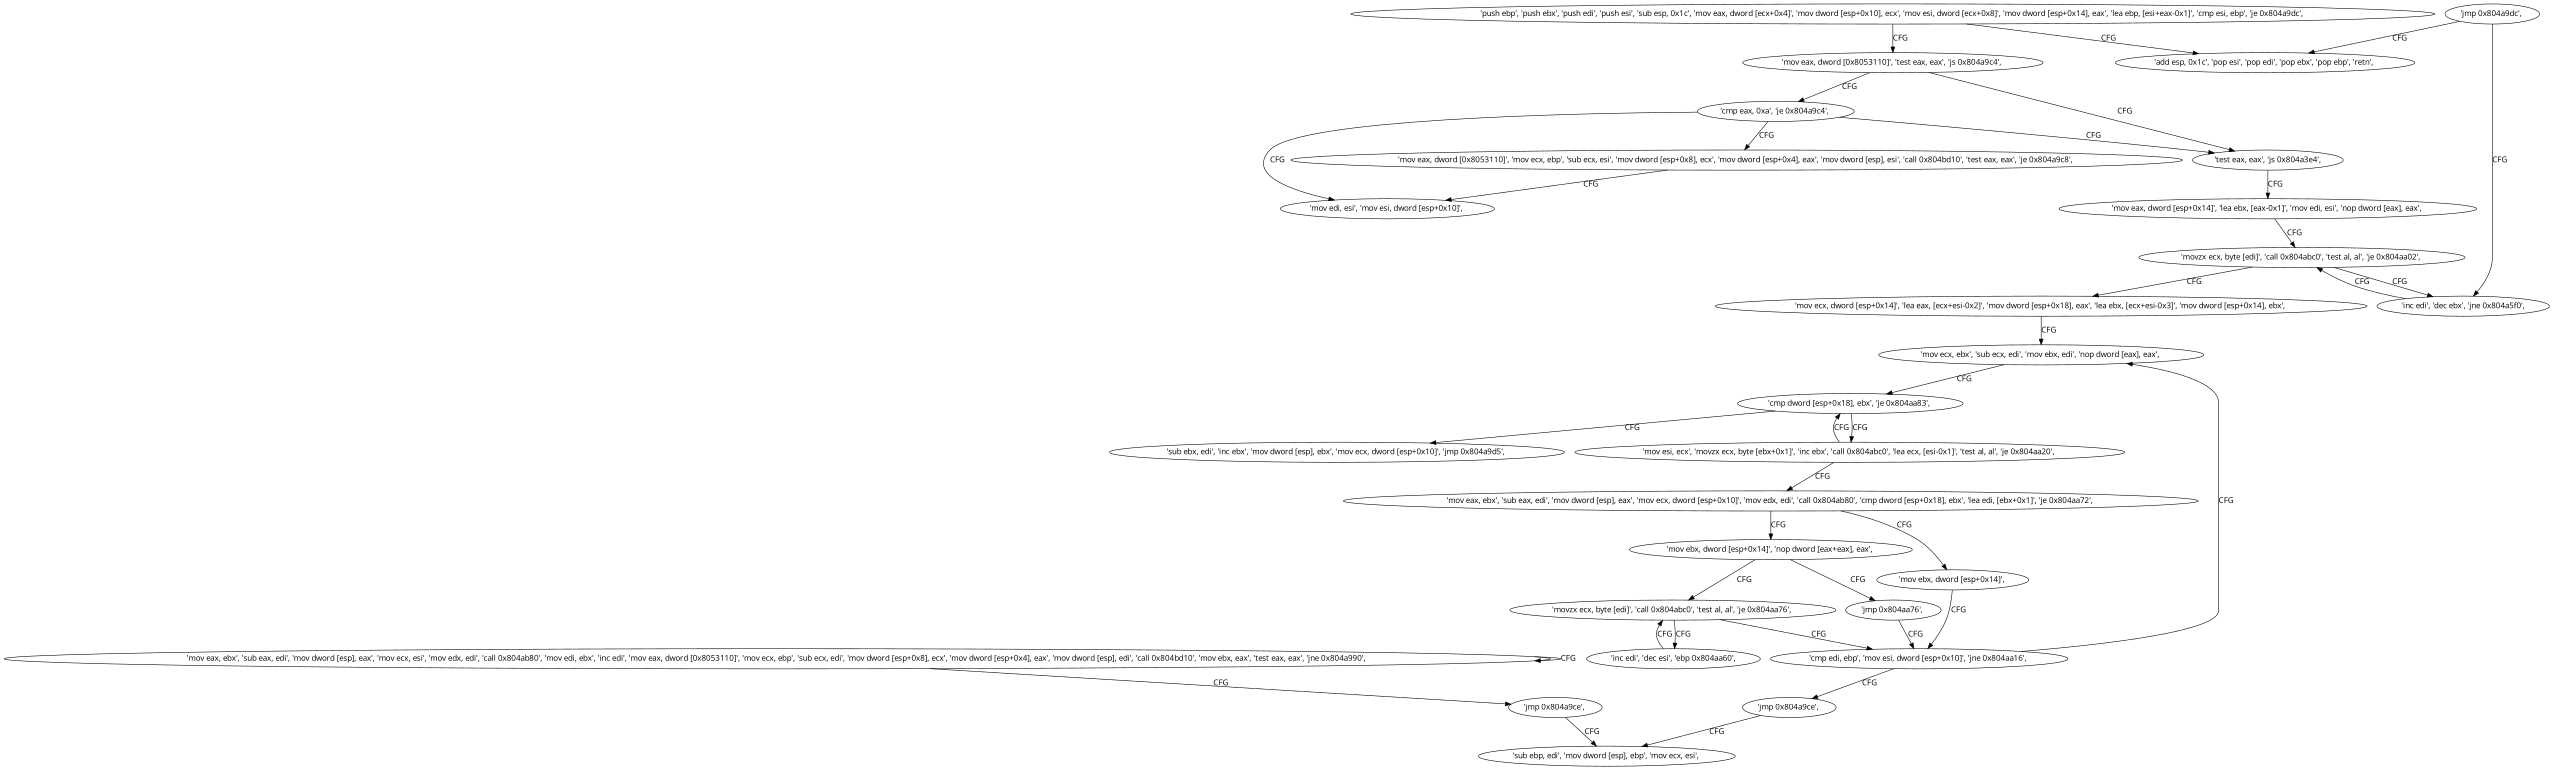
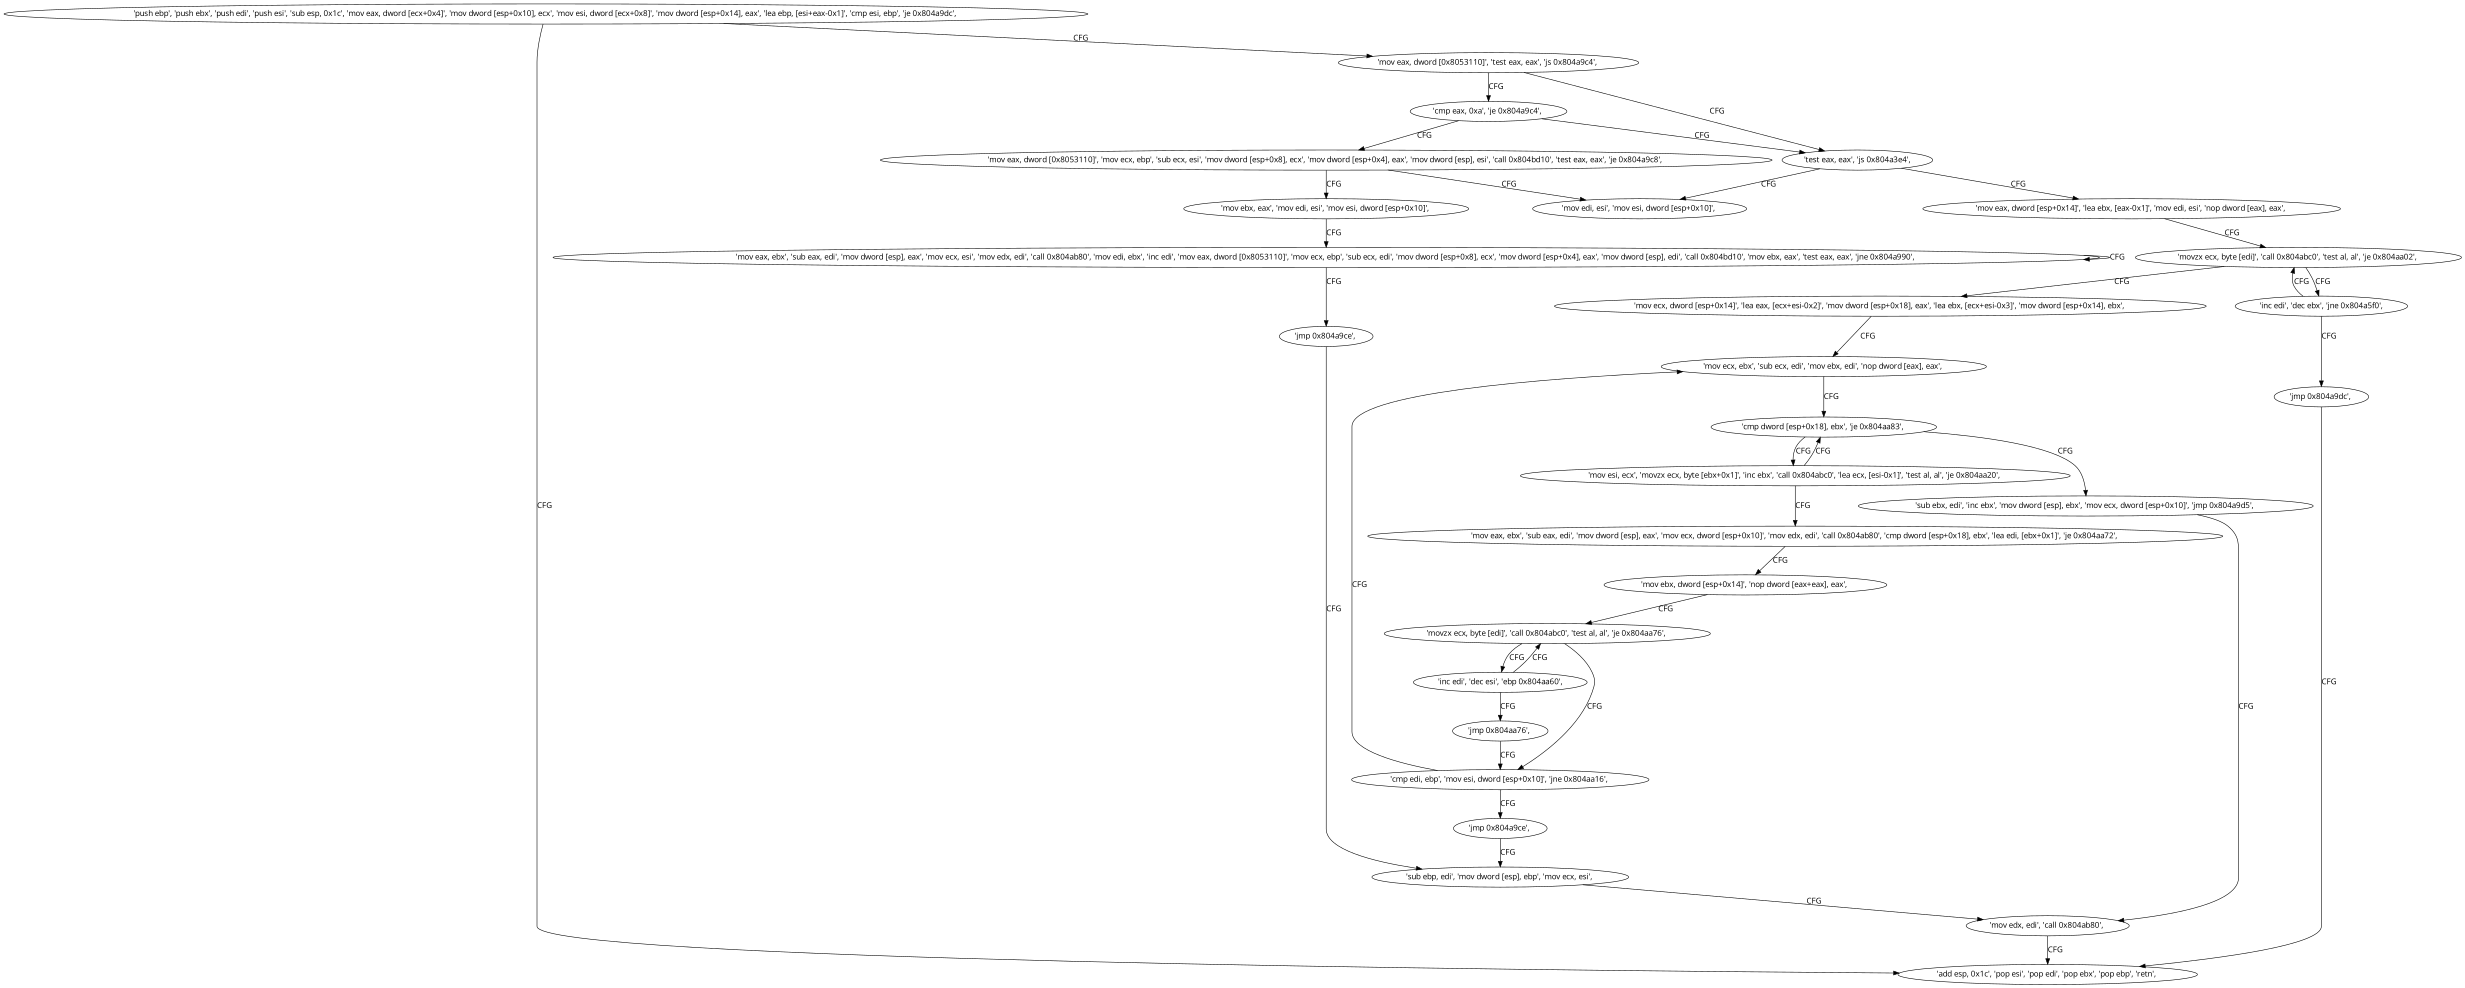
edge "'cmp eax, 0xa', 'je 0x804a9c4'," -> "'mov edi, esi', 'mov esi, dword [esp+0x10]',": now "'test eax, eax', 'js 0x804a3e4'," -> "'mov edi, esi', 'mov esi, dword [esp+0x10]',"
edge "'jmp 0x804a9dc'," -> "'inc edi', 'dec ebx', 'jne 0x804a5f0',": reversed
node "'mov ebx, eax', 'mov edi, esi', 'mov esi, dword [esp+0x10]',": added
edge "'mov ebx, dword [esp+0x14]', 'nop dword [eax+eax], eax'," -> "'jmp 0x804aa76',": now "'inc edi', 'dec esi', 'ebp 0x804aa60'," -> "'jmp 0x804aa76',"
node "'mov ebx, dword [esp+0x14]',": removed
node "'mov edx, edi', 'call 0x804ab80',": added
